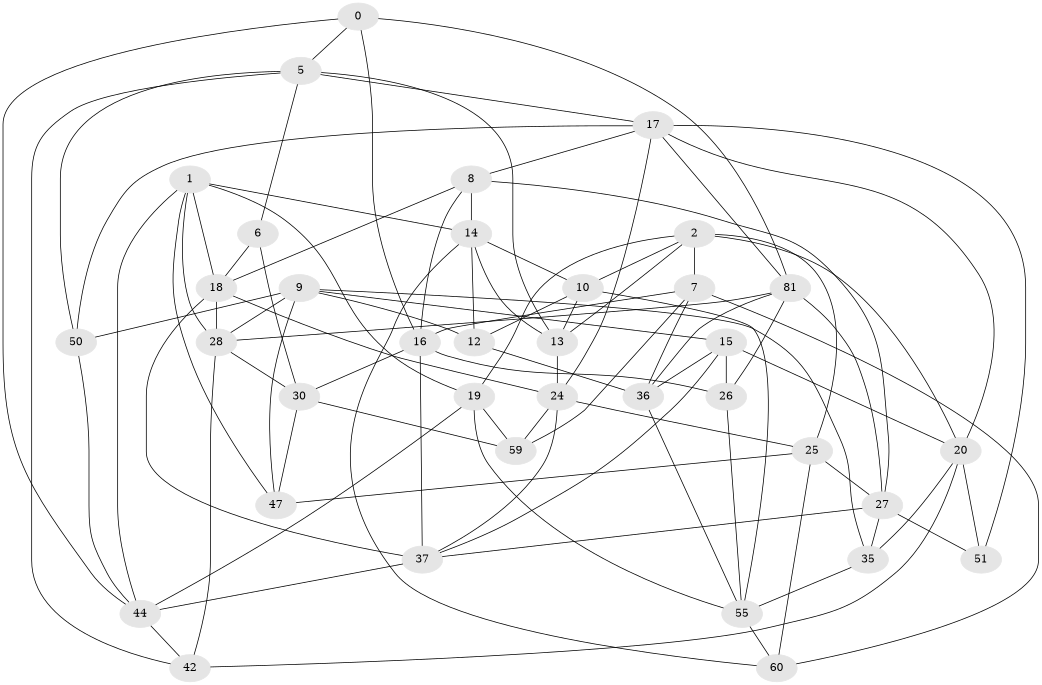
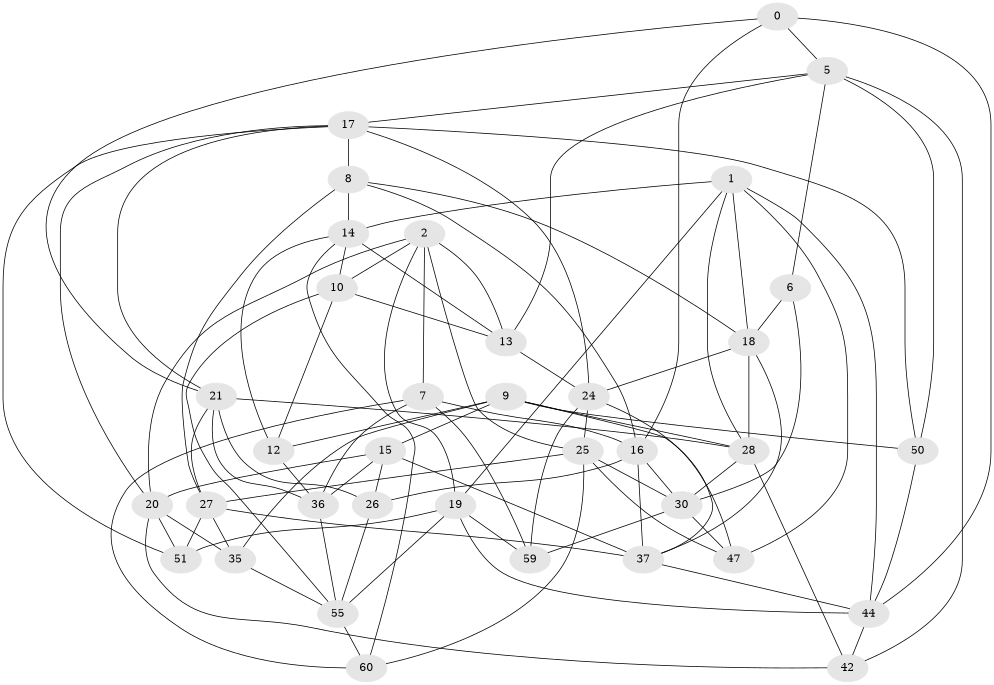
node "81": label "81" -> "21"
edge "25" -- "30": added
edge "19" -- "51": added
